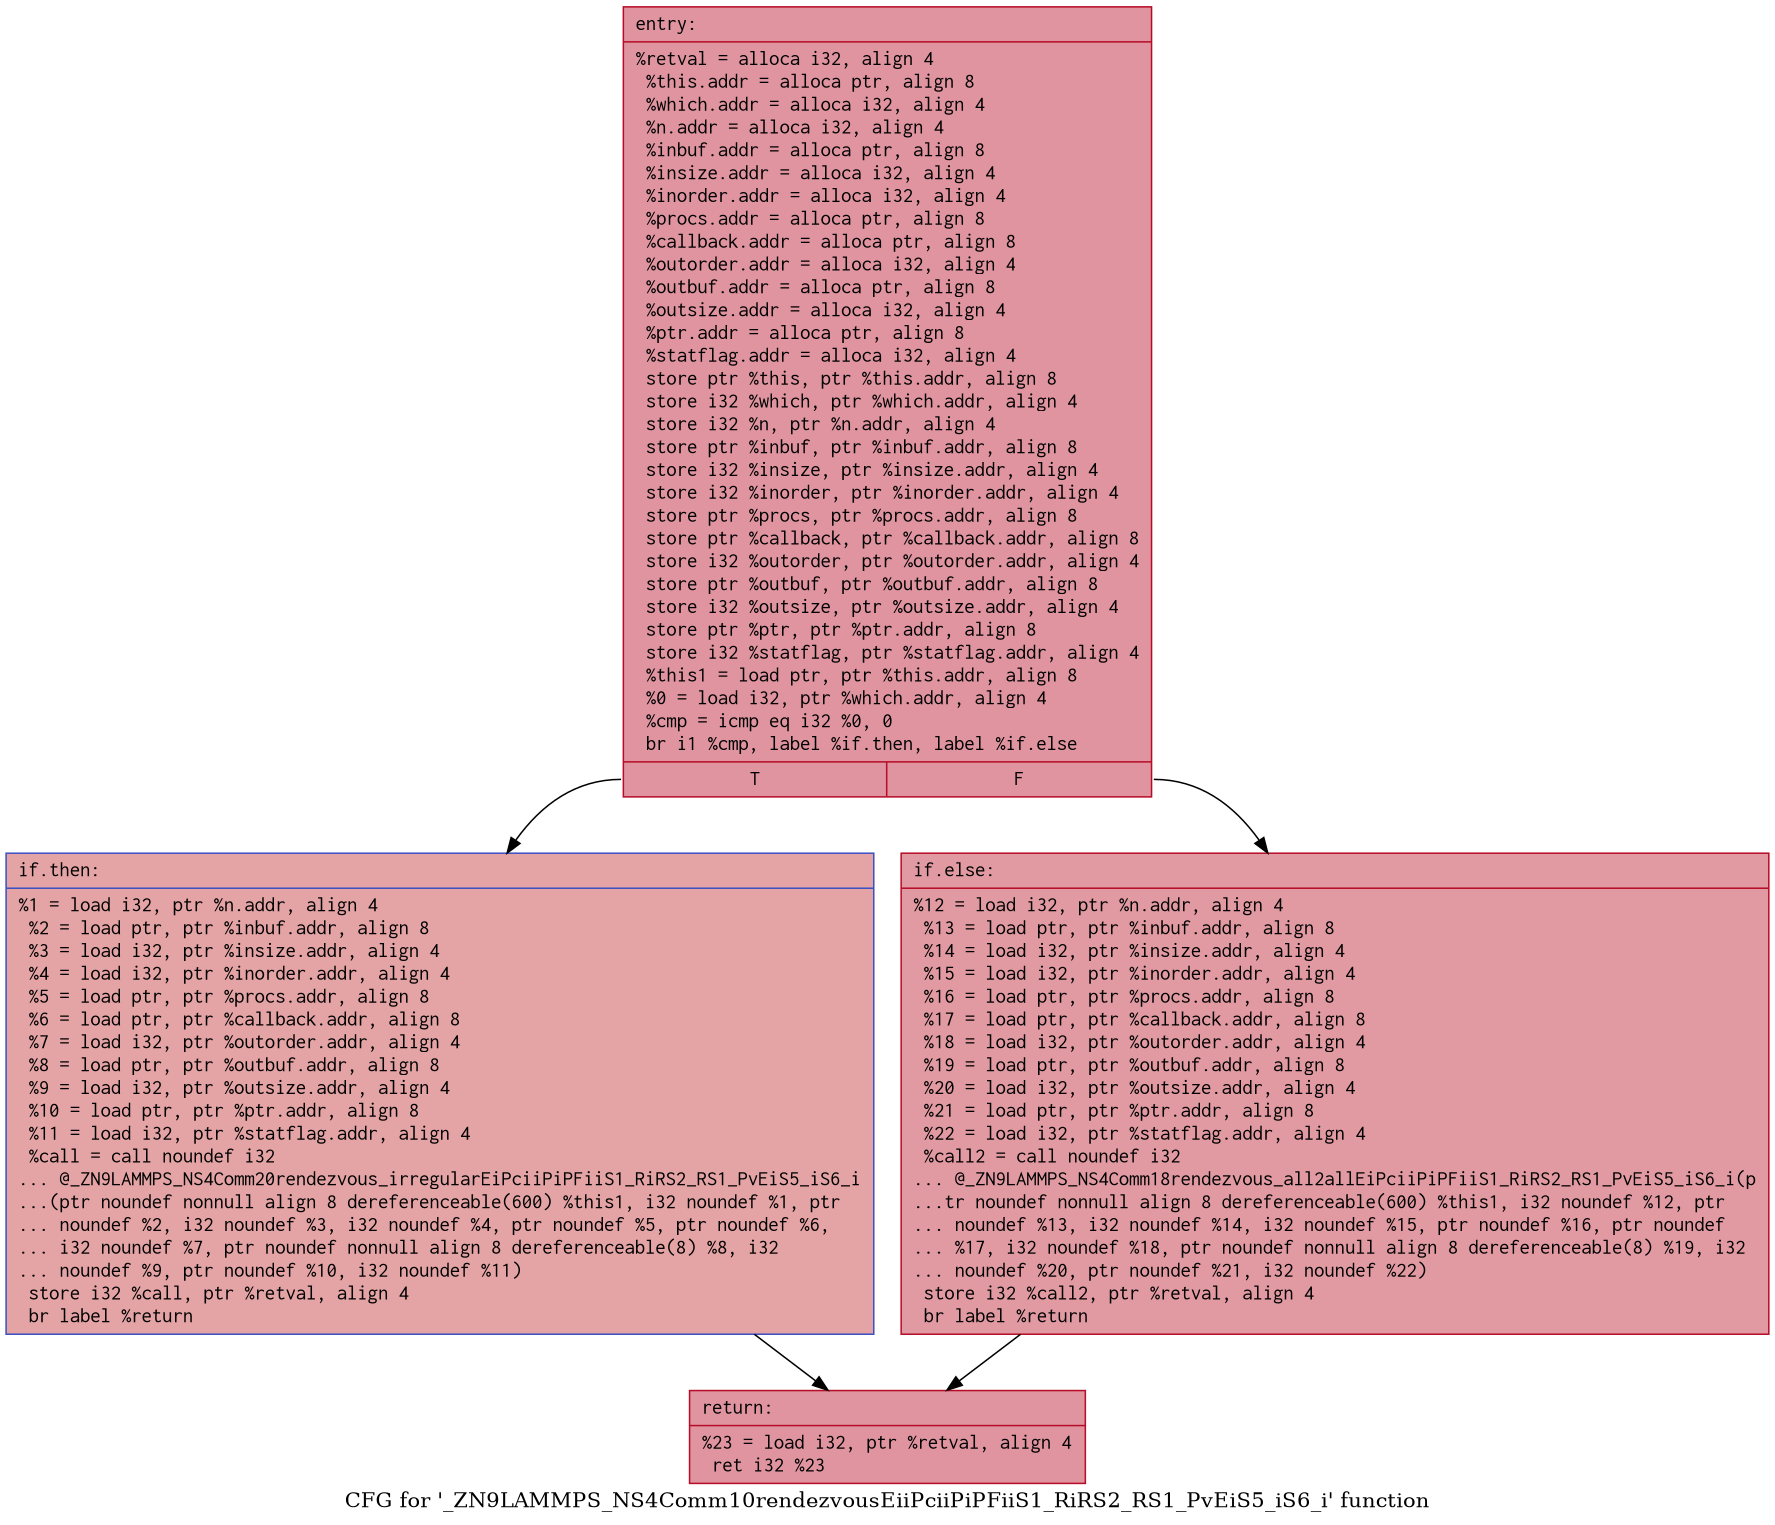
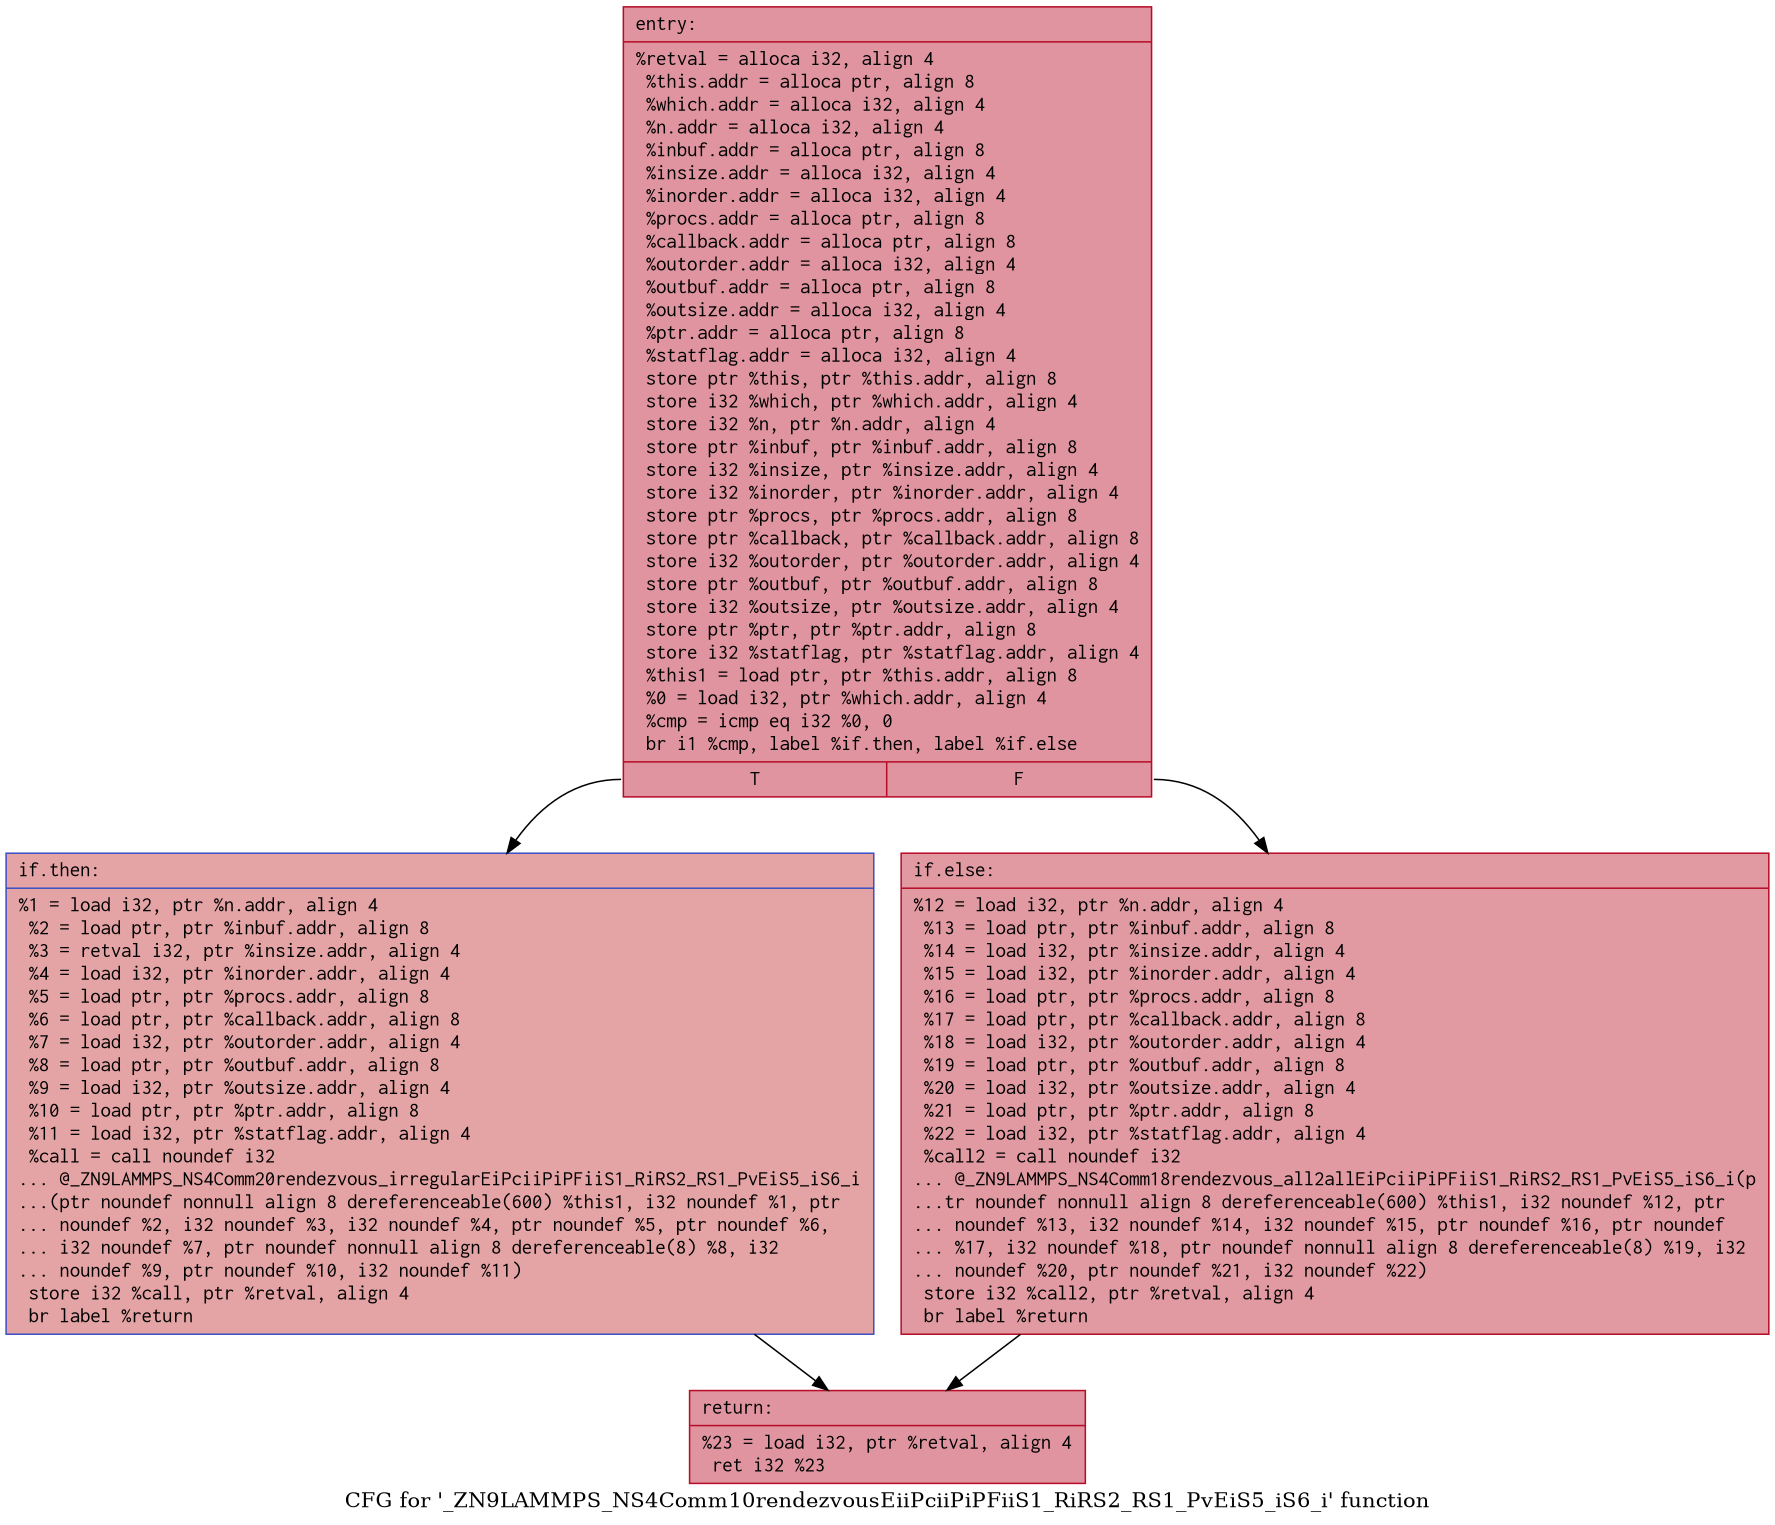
node "if.then:": text "%3 = load i32, ptr %insize.addr, align 4" -> "%3 = retval i32, ptr %insize.addr, align 4"
